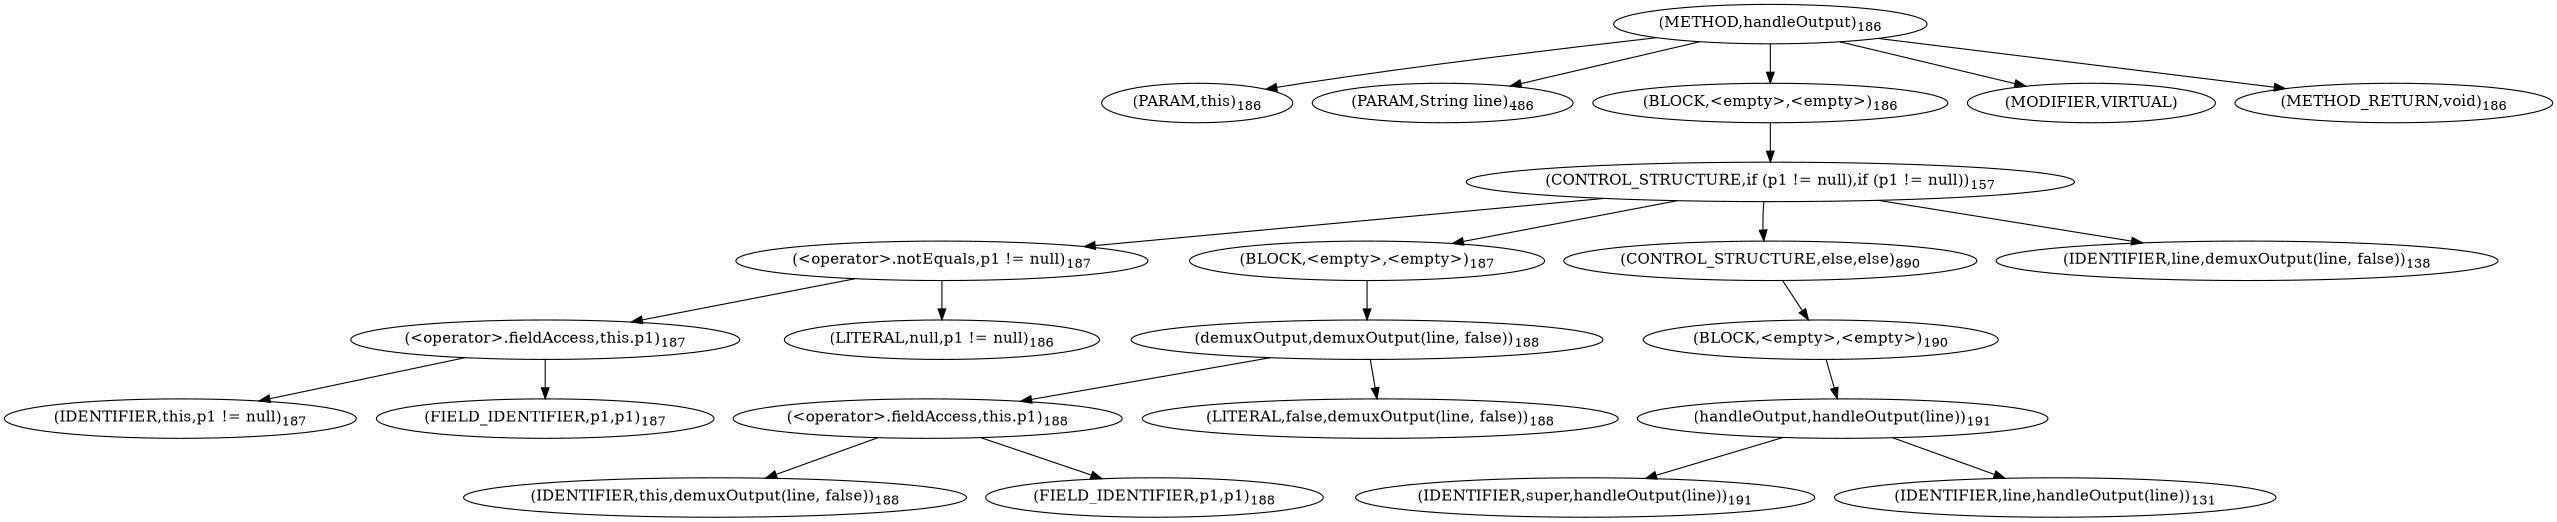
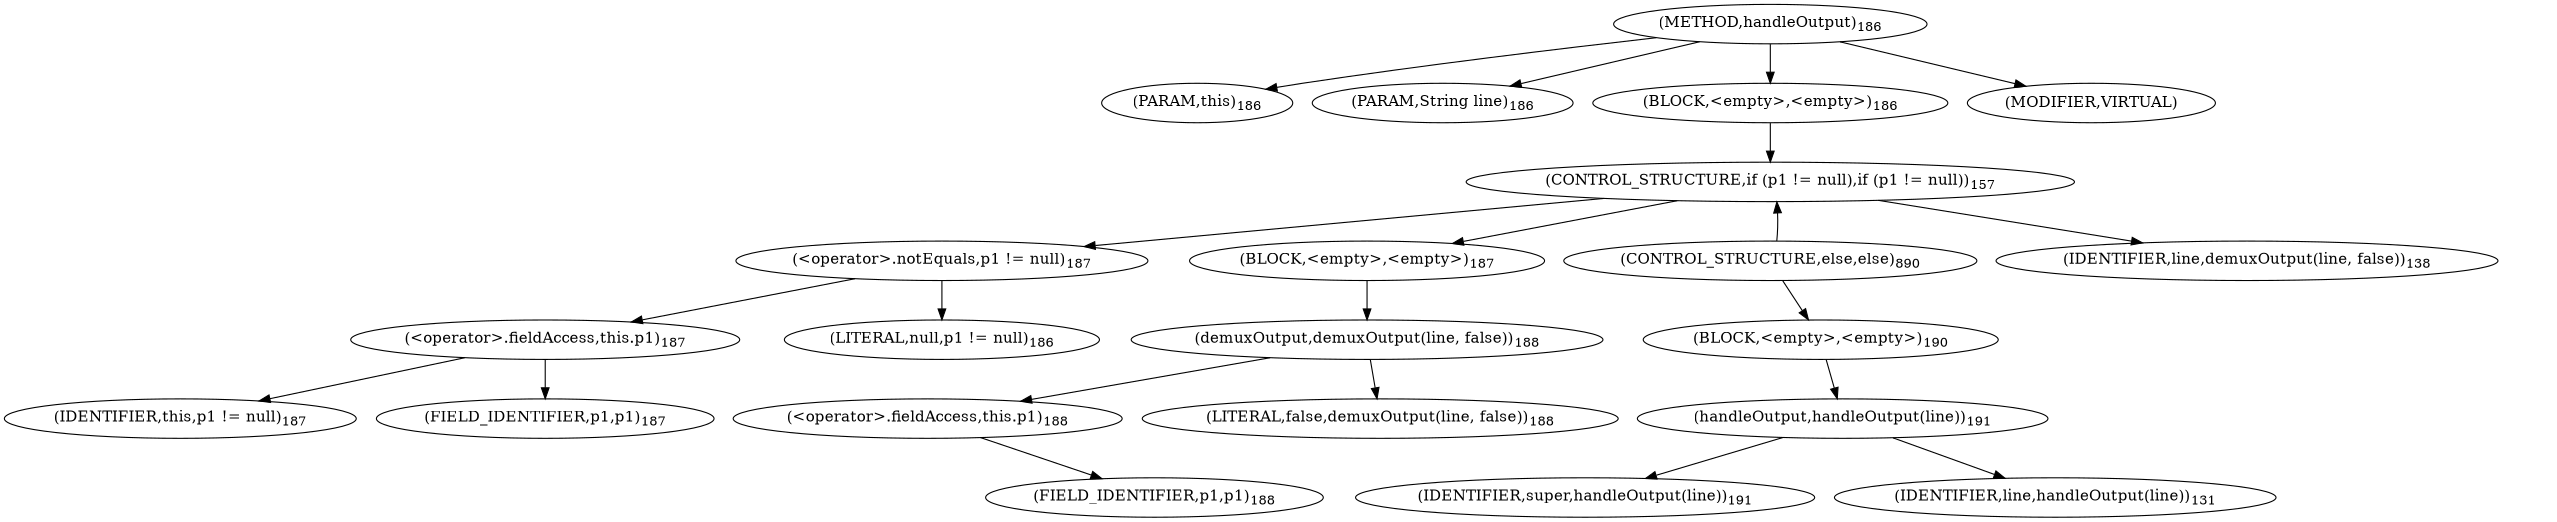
node "(PARAM,String line)": text "486" -> "186"
node "(METHOD_RETURN,void)": removed
edge "(CONTROL_STRUCTURE,if (p1 != null),if (p1 != null))" -> "(CONTROL_STRUCTURE,else,else)": reversed
node "(IDENTIFIER,this,demuxOutput(line, false))": removed
